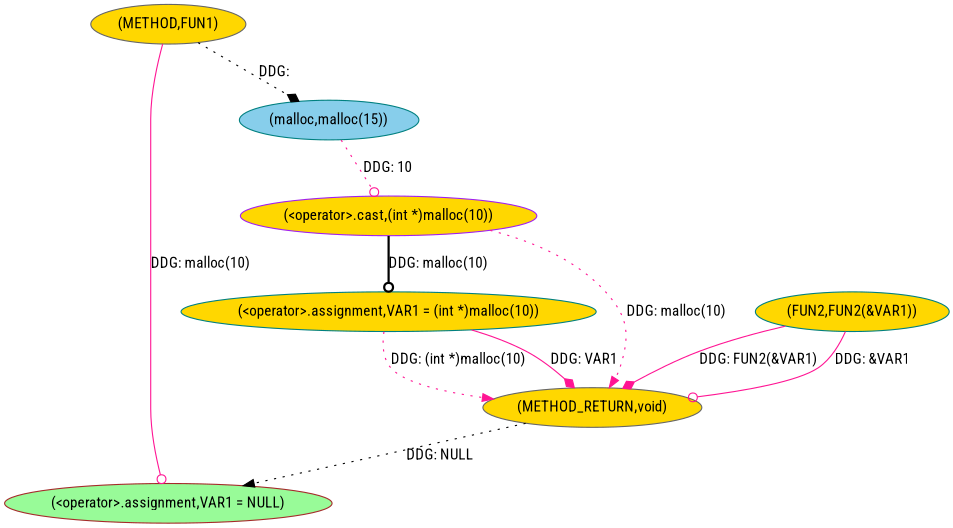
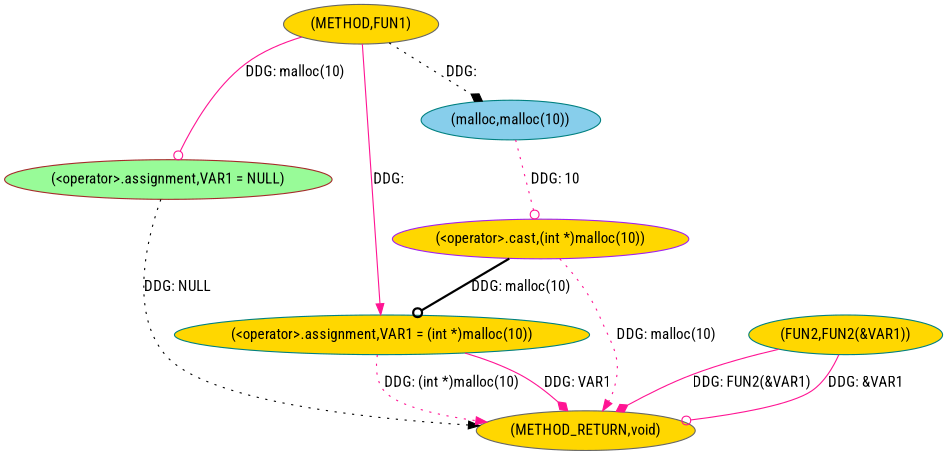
node "(malloc,malloc(15))": label "(malloc,malloc(15))" -> "(malloc,malloc(10))"
edge "(METHOD,FUN1)" -> "(<operator>.assignment,VAR1 = (int *)malloc(10))": added, label "DDG:"
edge "(METHOD_RETURN,void)" -> "(<operator>.assignment,VAR1 = NULL)": reversed
